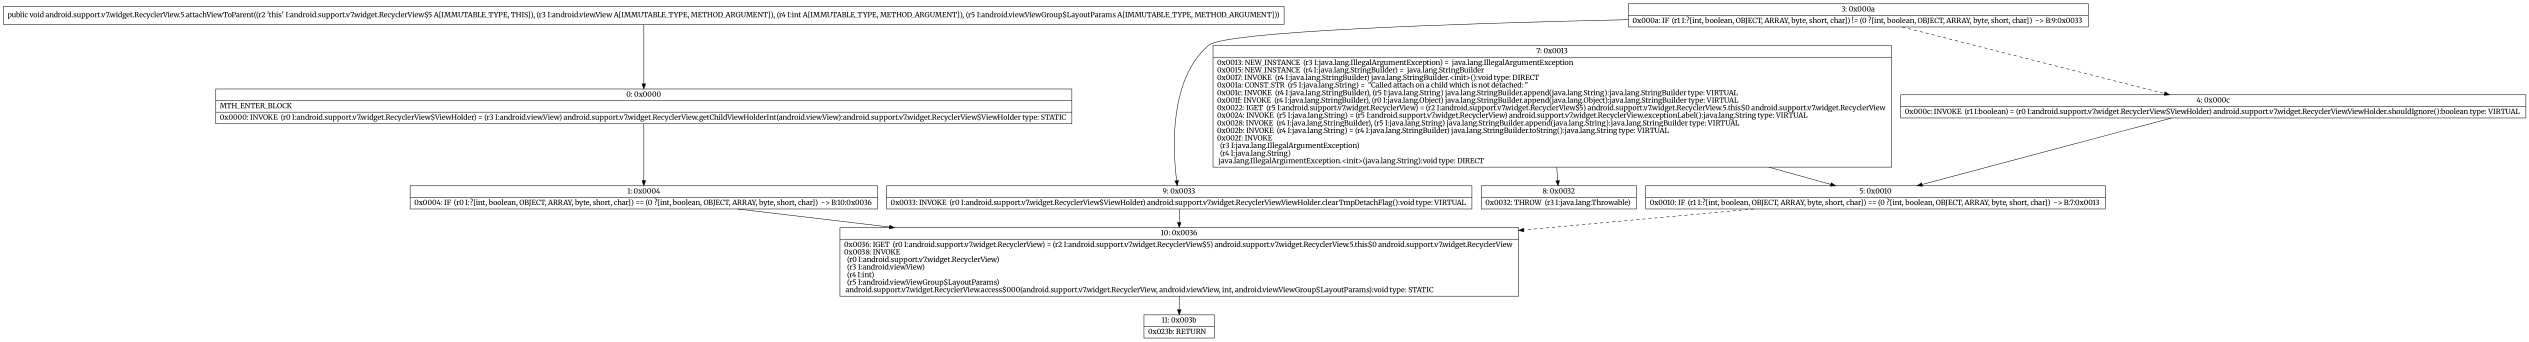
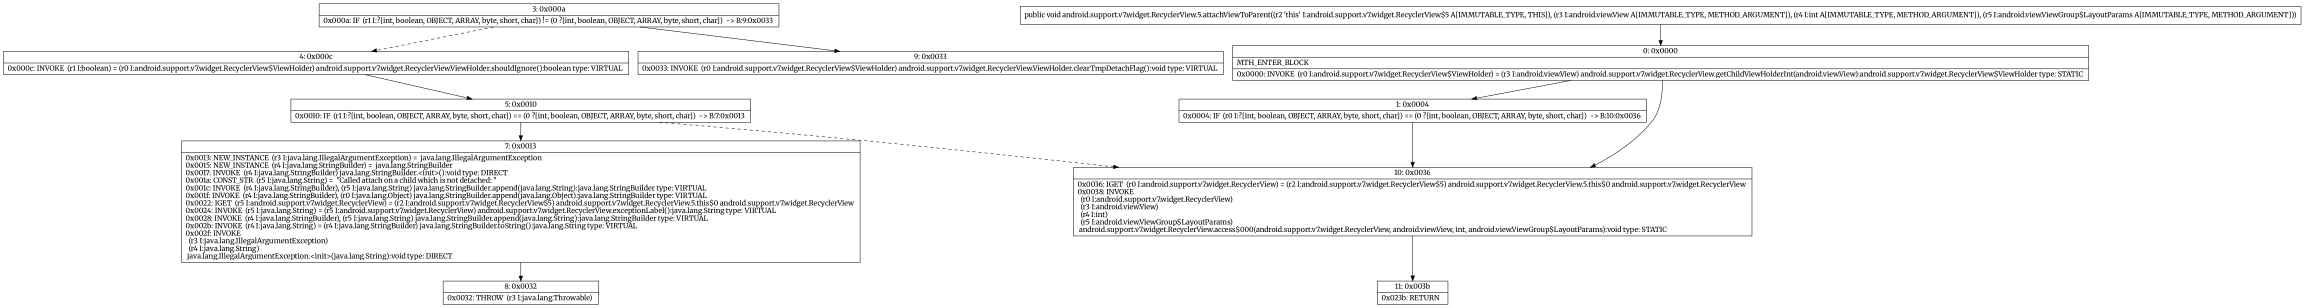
edge "7: 0x0013" -> "5: 0x0010": reversed
edge "9: 0x0033" -> "10: 0x0036": now "0: 0x0000" -> "10: 0x0036"
